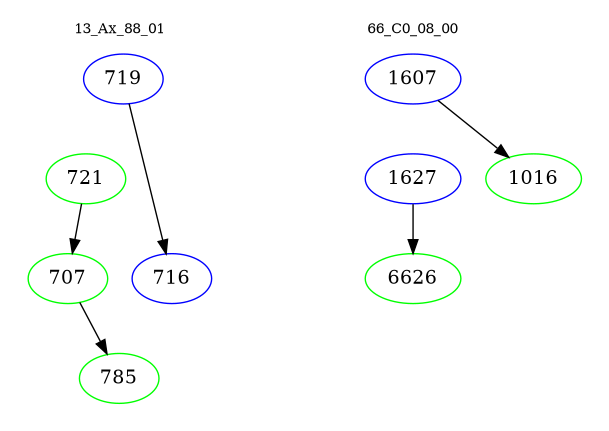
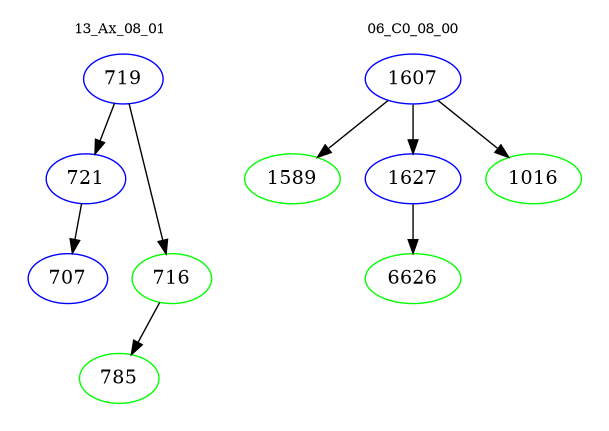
cluster "13_Ax_88_01": label "13_Ax_88_01" -> "13_Ax_08_01"
cluster "66_C0_08_00": label "66_C0_08_00" -> "06_C0_08_00"
edge "719" -> "721": added
edge "1607" -> "1627": added
node "721": color green -> blue
node "1589": added
node "707": color green -> blue
node "716": color blue -> green
edge "707" -> "785": now "716" -> "785"
